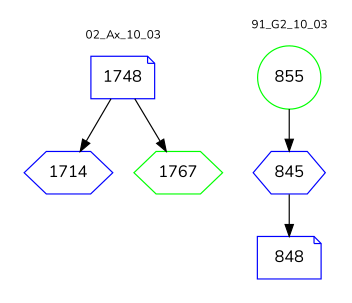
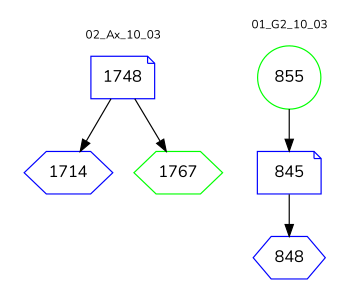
cluster "91_G2_10_03": label "91_G2_10_03" -> "01_G2_10_03"
node "845": shape hexagon -> note
node "848": shape note -> hexagon
